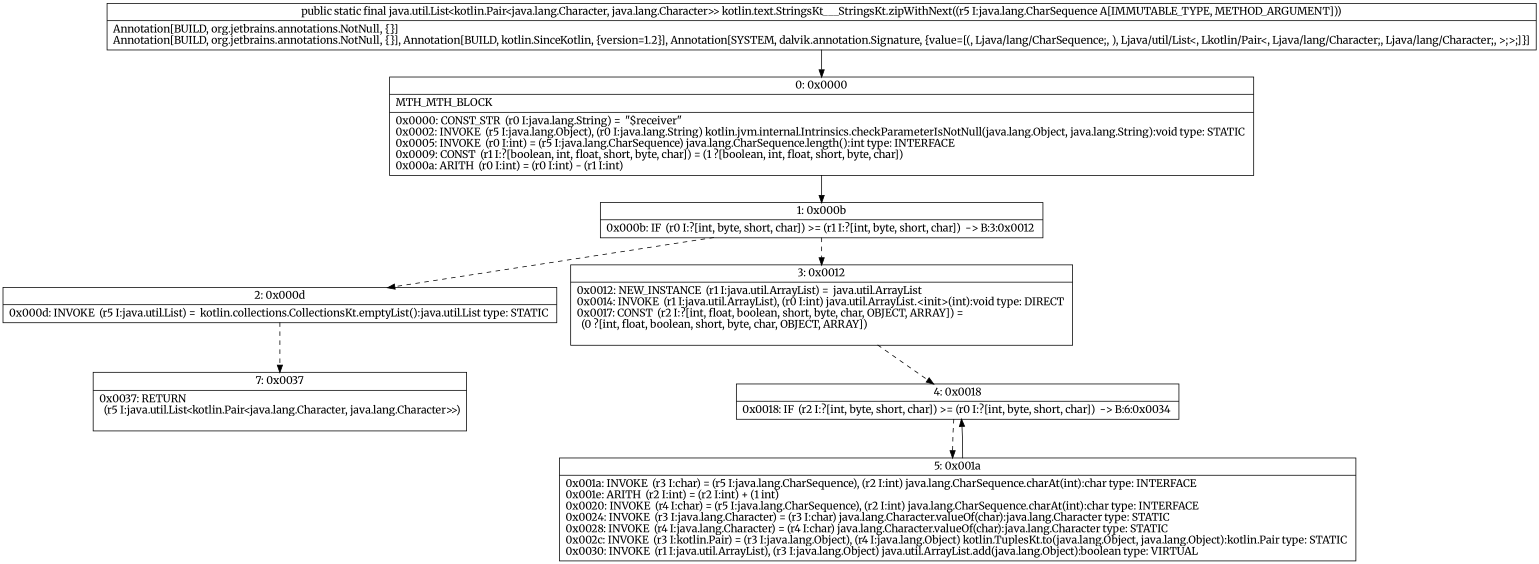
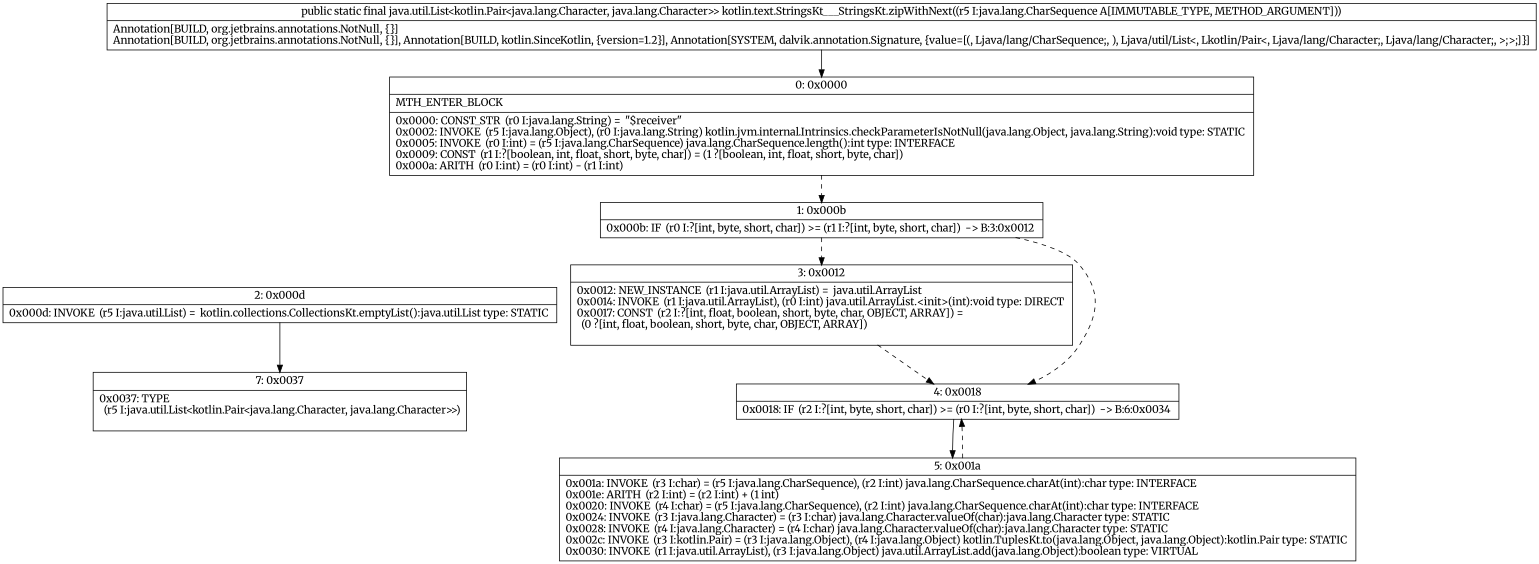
node "0: 0x0000": text "MTH_MTH_BLOCK" -> "MTH_ENTER_BLOCK"
edge "0: 0x0000" -> "1: 0x000b": style solid -> dashed
edge "1: 0x000b" -> "2: 0x000d": now "1: 0x000b" -> "4: 0x0018"
edge "2: 0x000d" -> "7: 0x0037": style dashed -> solid
node "7: 0x0037": text "0x0037: RETURN" -> "0x0037: TYPE"
edge "4: 0x0018" -> "5: 0x001a": style dashed -> solid
edge "5: 0x001a" -> "4: 0x0018": style solid -> dashed
